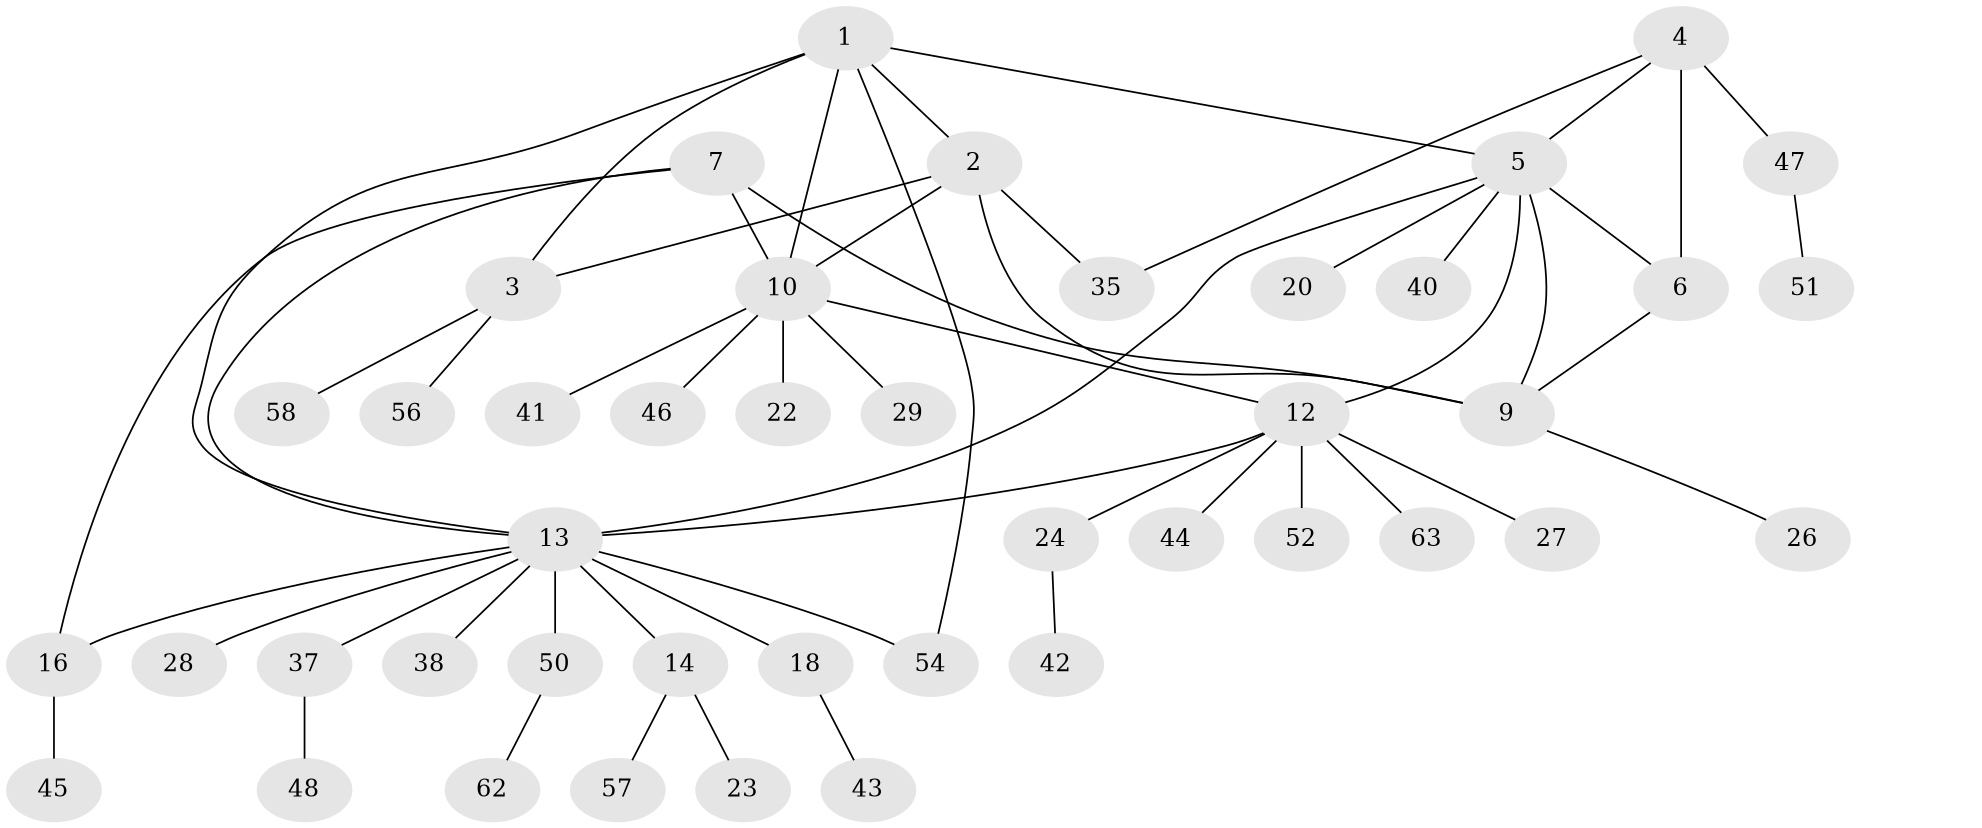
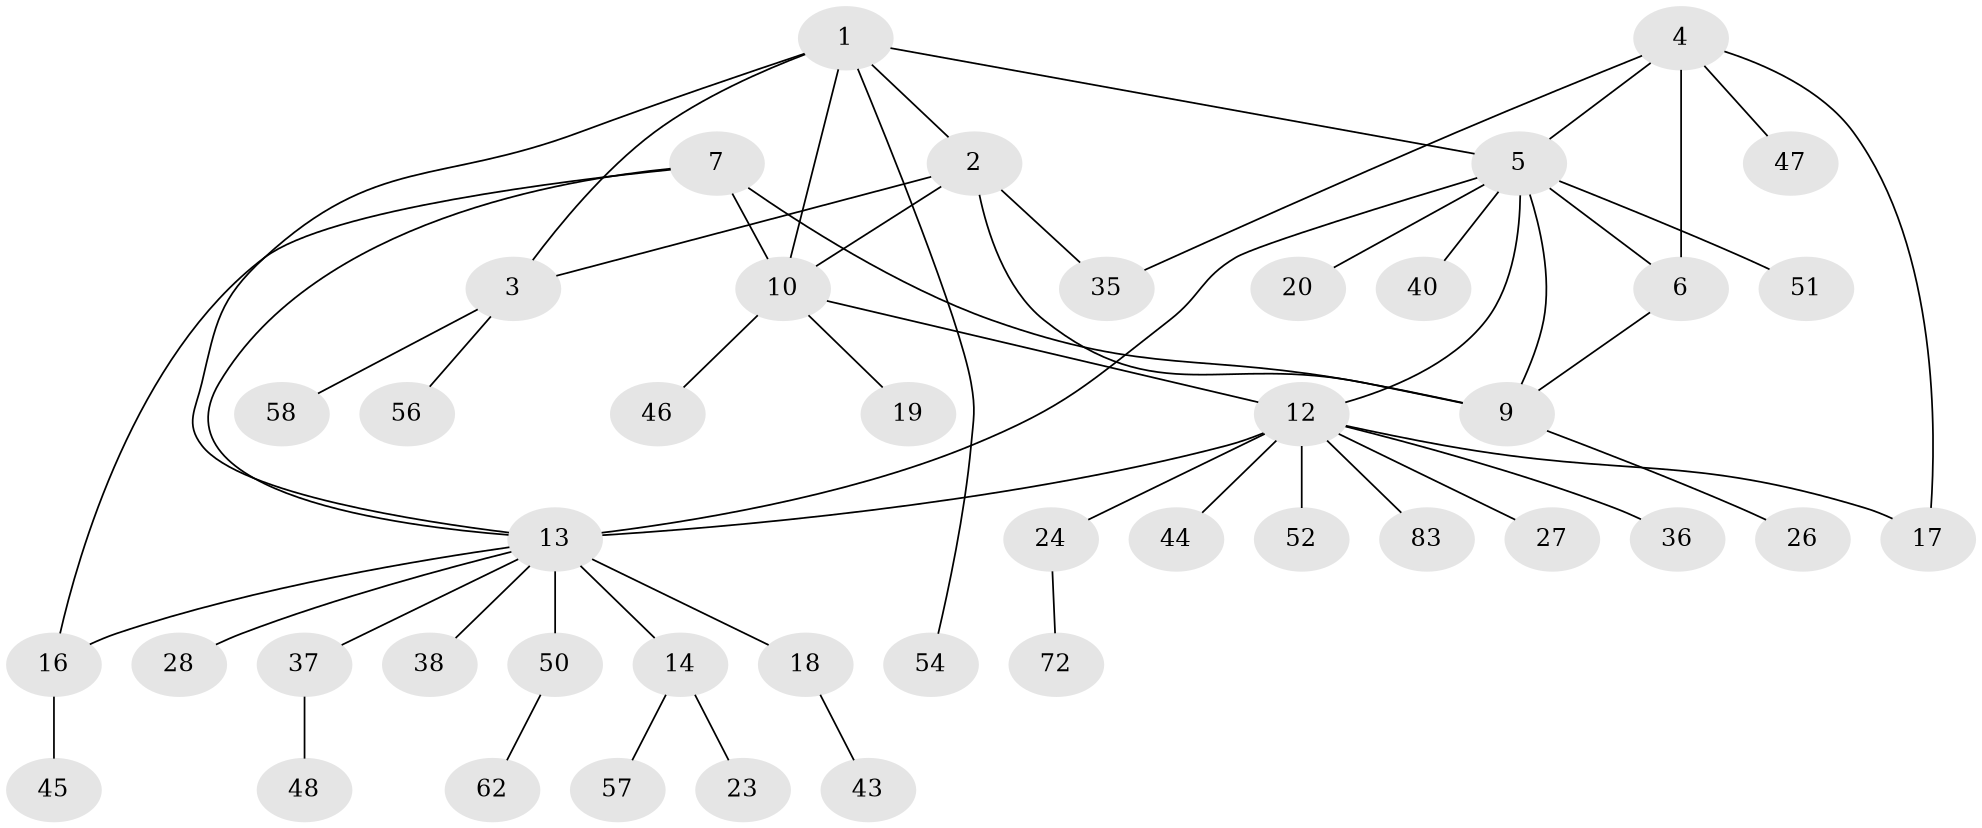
edge "47" -- "51": now "5" -- "51"
node "41": removed
node "22": removed
node "29": label "29" -> "19"
node "63": label "63" -> "83"
node "36": added
node "17": added
edge "13" -- "54": removed
node "42": label "42" -> "72"
